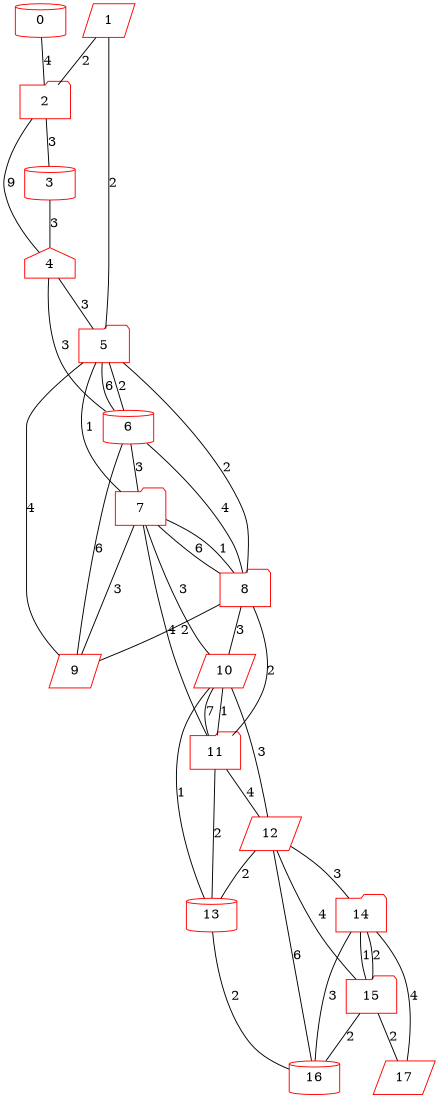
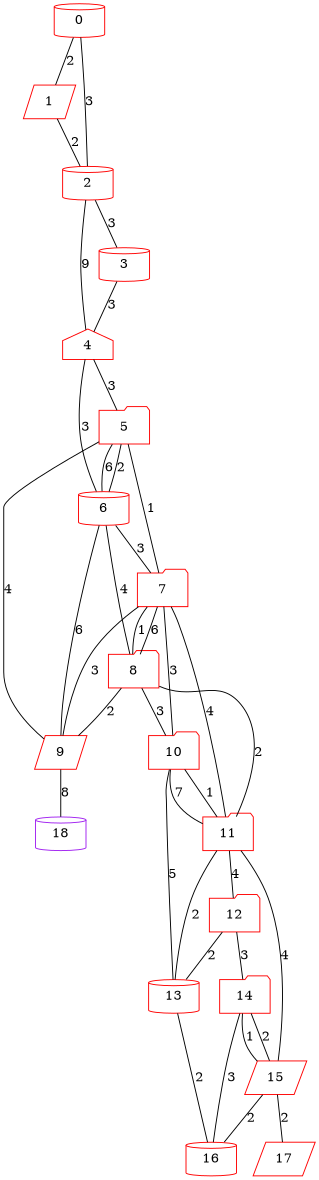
edge "0" -- "2": label "4" -> "3"
node "2": shape folder -> cylinder
edge "1" -- "5": now "1" -- "0"
edge "5" -- "8": removed, label "2"
node "10": shape parallelogram -> folder
edge "10" -- "12": removed, label "3"
edge "10" -- "13": label "1" -> "5"
node "18": added
node "12": shape parallelogram -> folder
edge "12" -- "15": now "11" -- "15"
edge "12" -- "16": removed, label "6"
edge "14" -- "17": removed, label "4"
node "15": shape folder -> parallelogram
